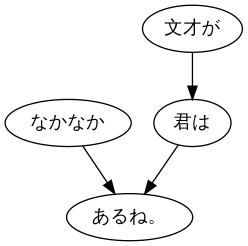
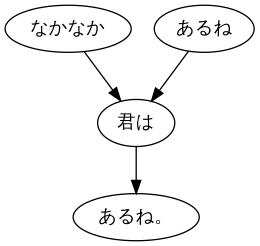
node "文才が": label "文才が" -> "あるね"
edge "なかなか" -> "あるね。": now "なかなか" -> "君は"
